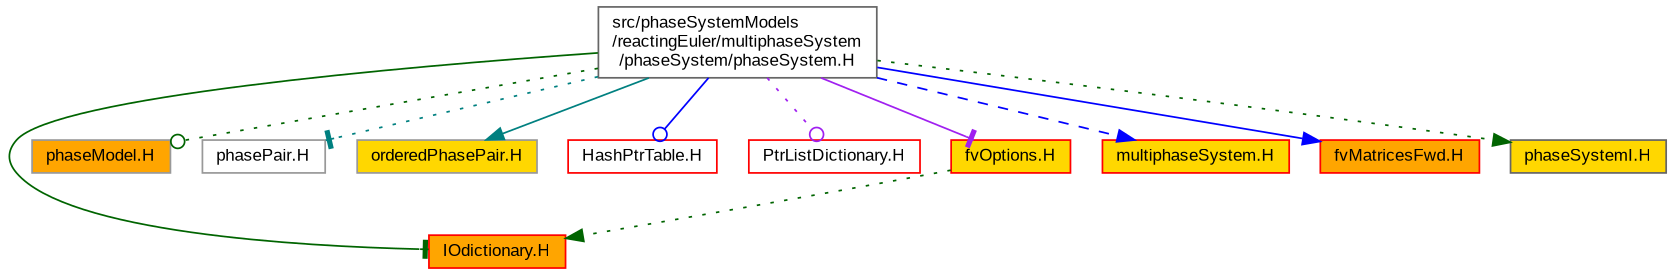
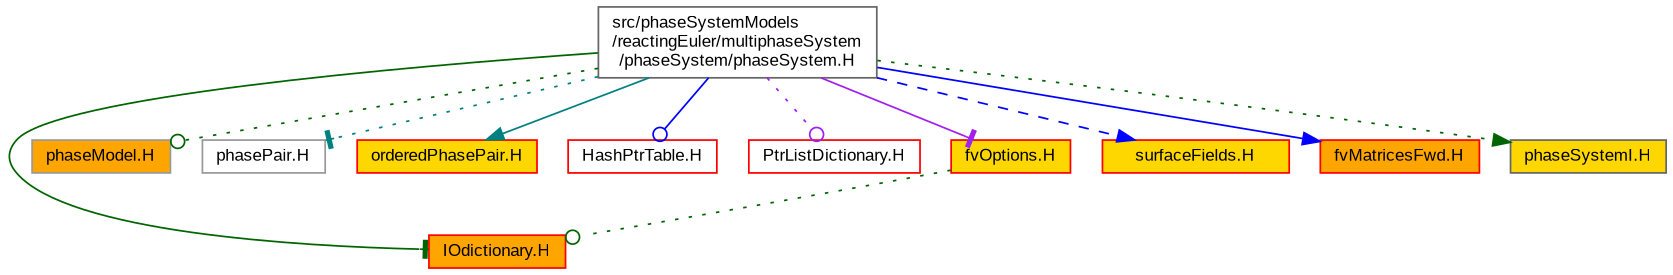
node "orderedPhasePair.H": color grey60 -> red
node "multiphaseSystem.H": label "multiphaseSystem.H" -> "surfaceFields.H"
edge "fvOptions.H" -> "IOdictionary.H": arrowhead normal -> odot
